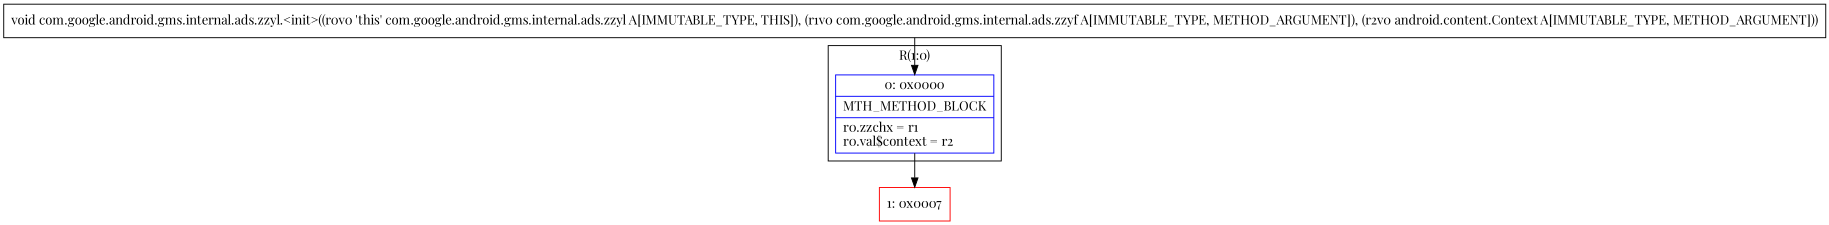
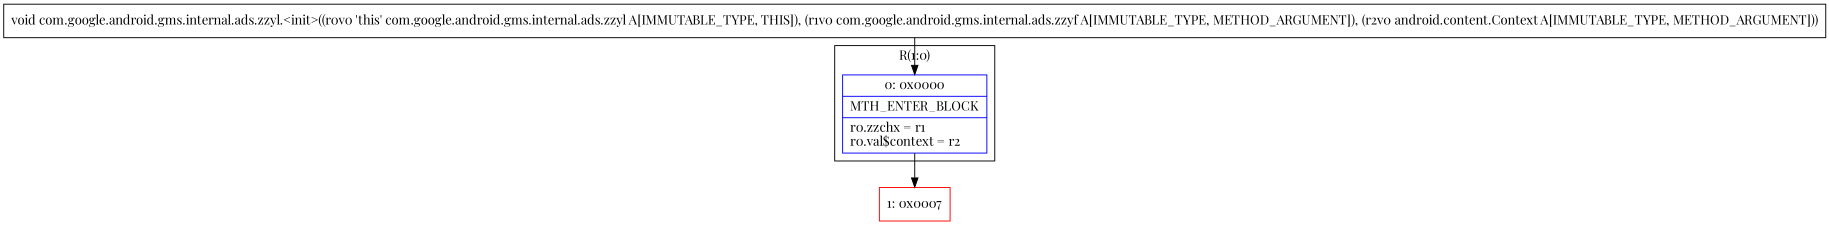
node "0: 0x0000": text "MTH_METHOD_BLOCK" -> "MTH_ENTER_BLOCK"
